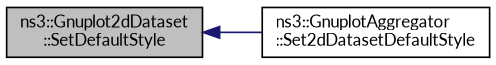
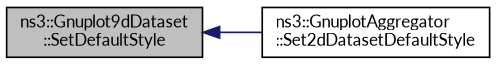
node "ns3::Gnuplot2dDataset ::SetDefaultStyle": label "ns3::Gnuplot2dDataset ::SetDefaultStyle" -> "ns3::Gnuplot9dDataset ::SetDefaultStyle"
